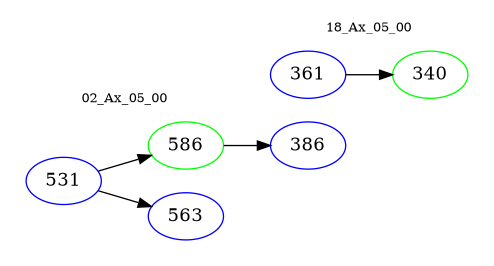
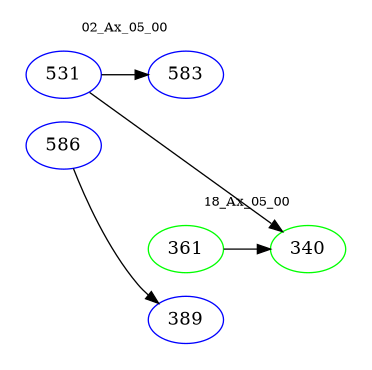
node "361": color blue -> green
node "586": color green -> blue
node "386": label "386" -> "389"
edge "531" -> "586": now "531" -> "340"
node "563": label "563" -> "583"
